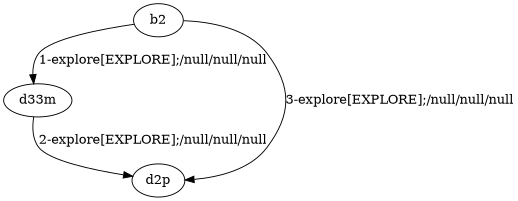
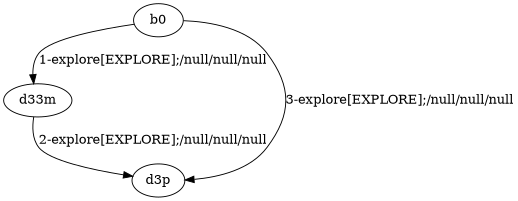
node "b2": label "b2" -> "b0"
node "d2p": label "d2p" -> "d3p"
